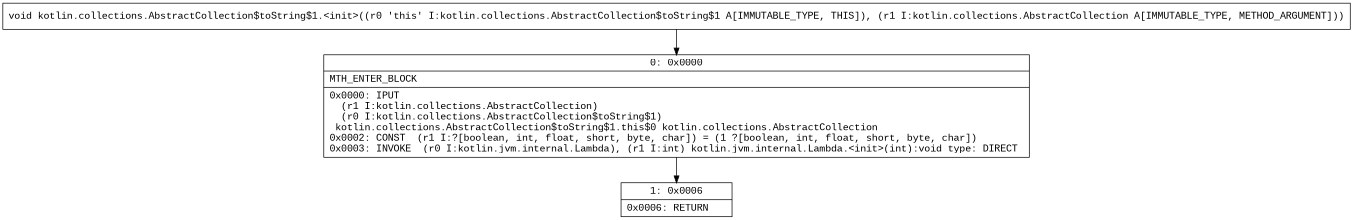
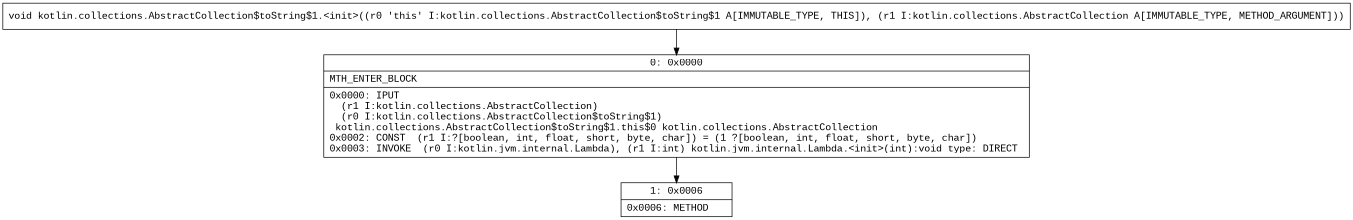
node "1: 0x0006": text "0x0006: RETURN" -> "0x0006: METHOD"
